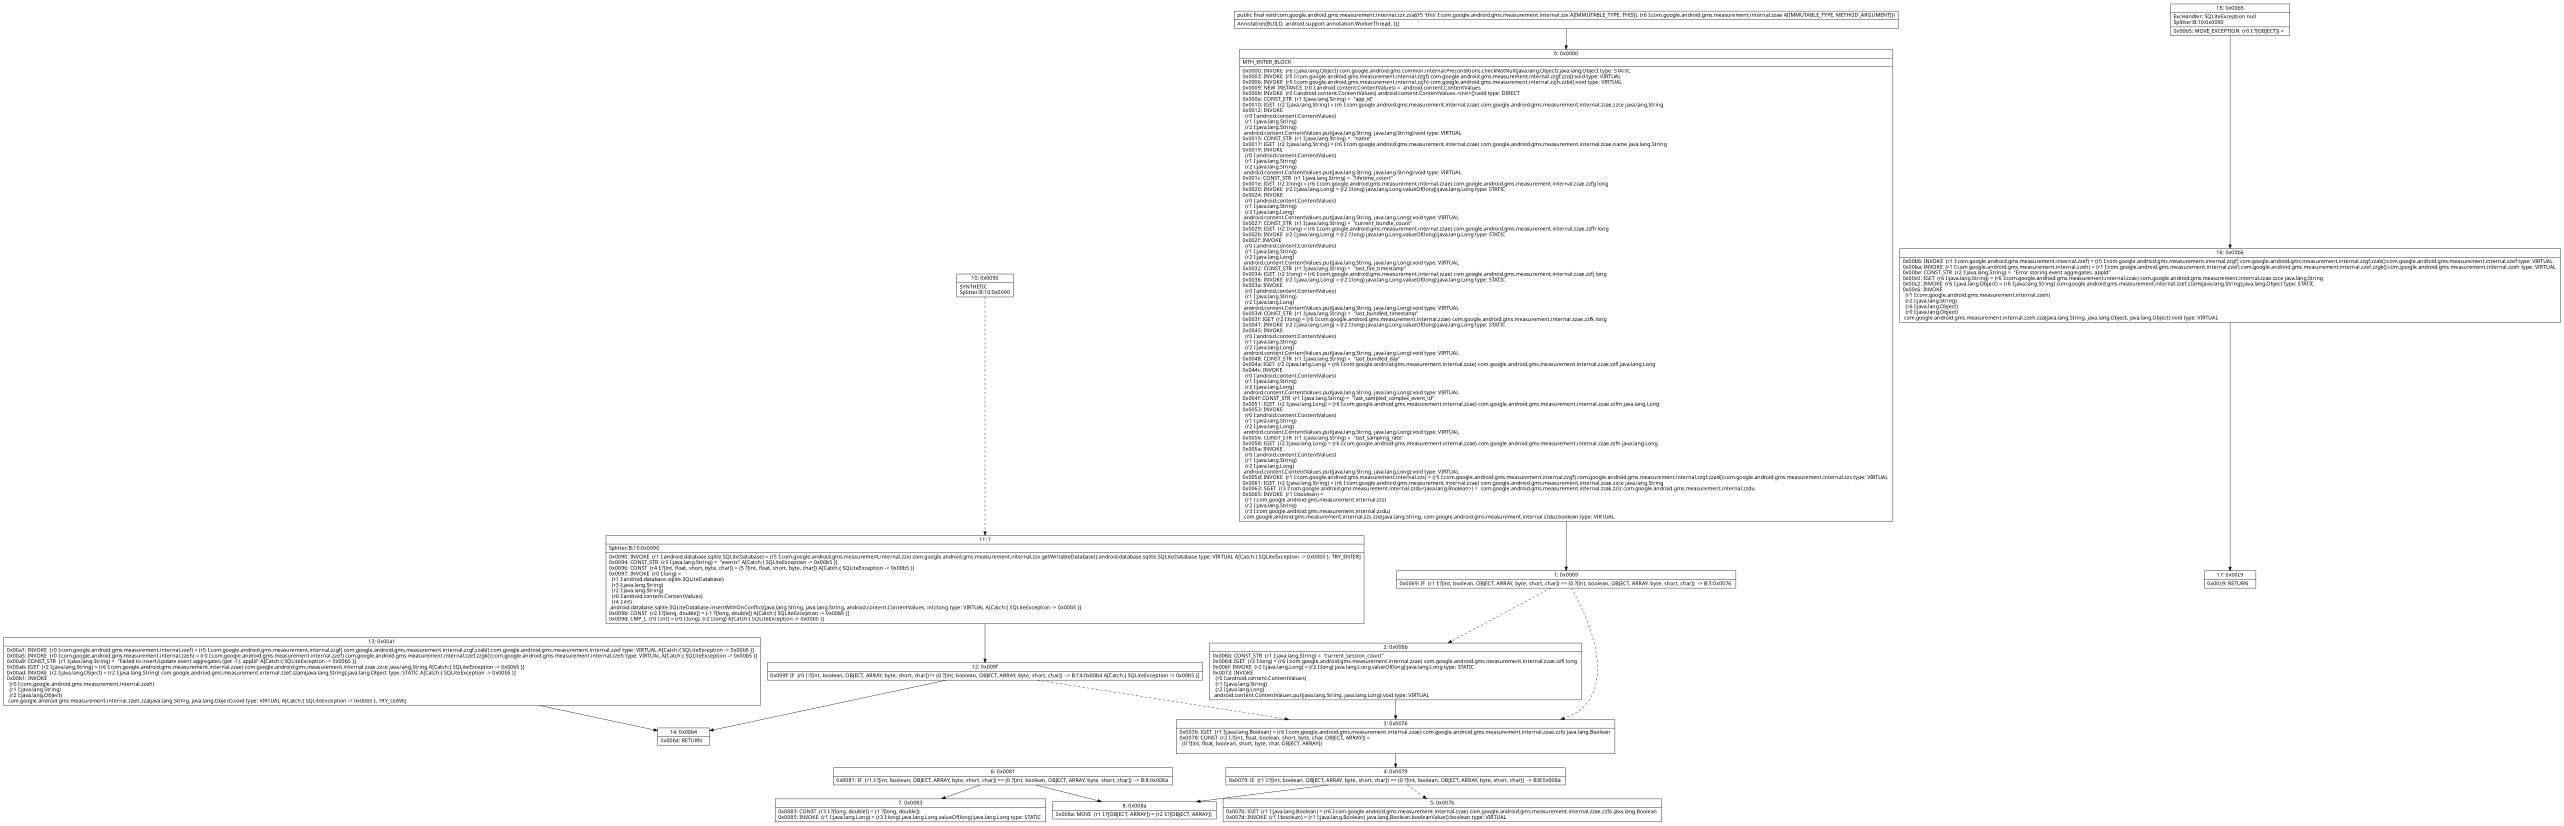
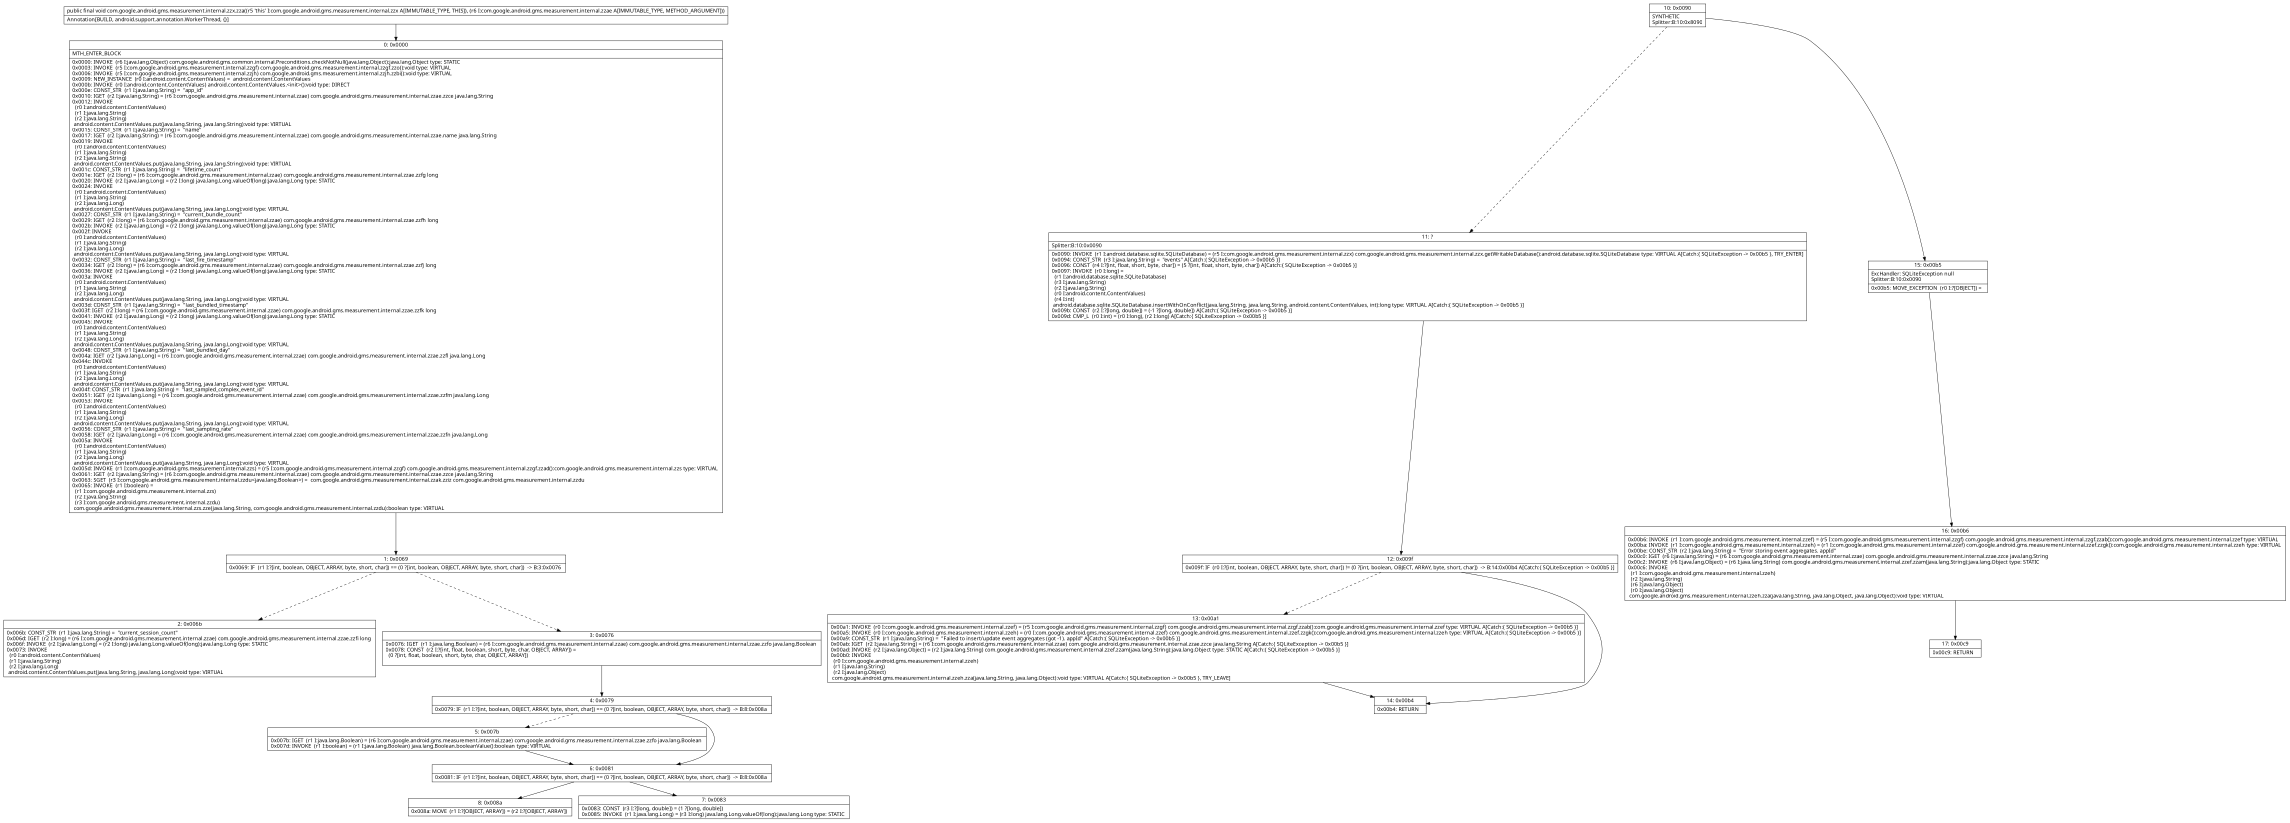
edge "10: 0x0090" -> "15: 0x00b5": added
node "10: 0x0090": text "Splitter:B:10:0x0090" -> "Splitter:B:10:0x8090"
node "13: 0x00a1": text "0x00b1: INVOKE" -> "0x00b0: INVOKE"
edge "12: 0x009f" -> "3: 0x0076": now "12: 0x009f" -> "13: 0x00a1"
edge "2: 0x006b" -> "3: 0x0076": removed
edge "5: 0x007b" -> "6: 0x0081": added
edge "4: 0x0079" -> "8: 0x008a": now "4: 0x0079" -> "6: 0x0081"
